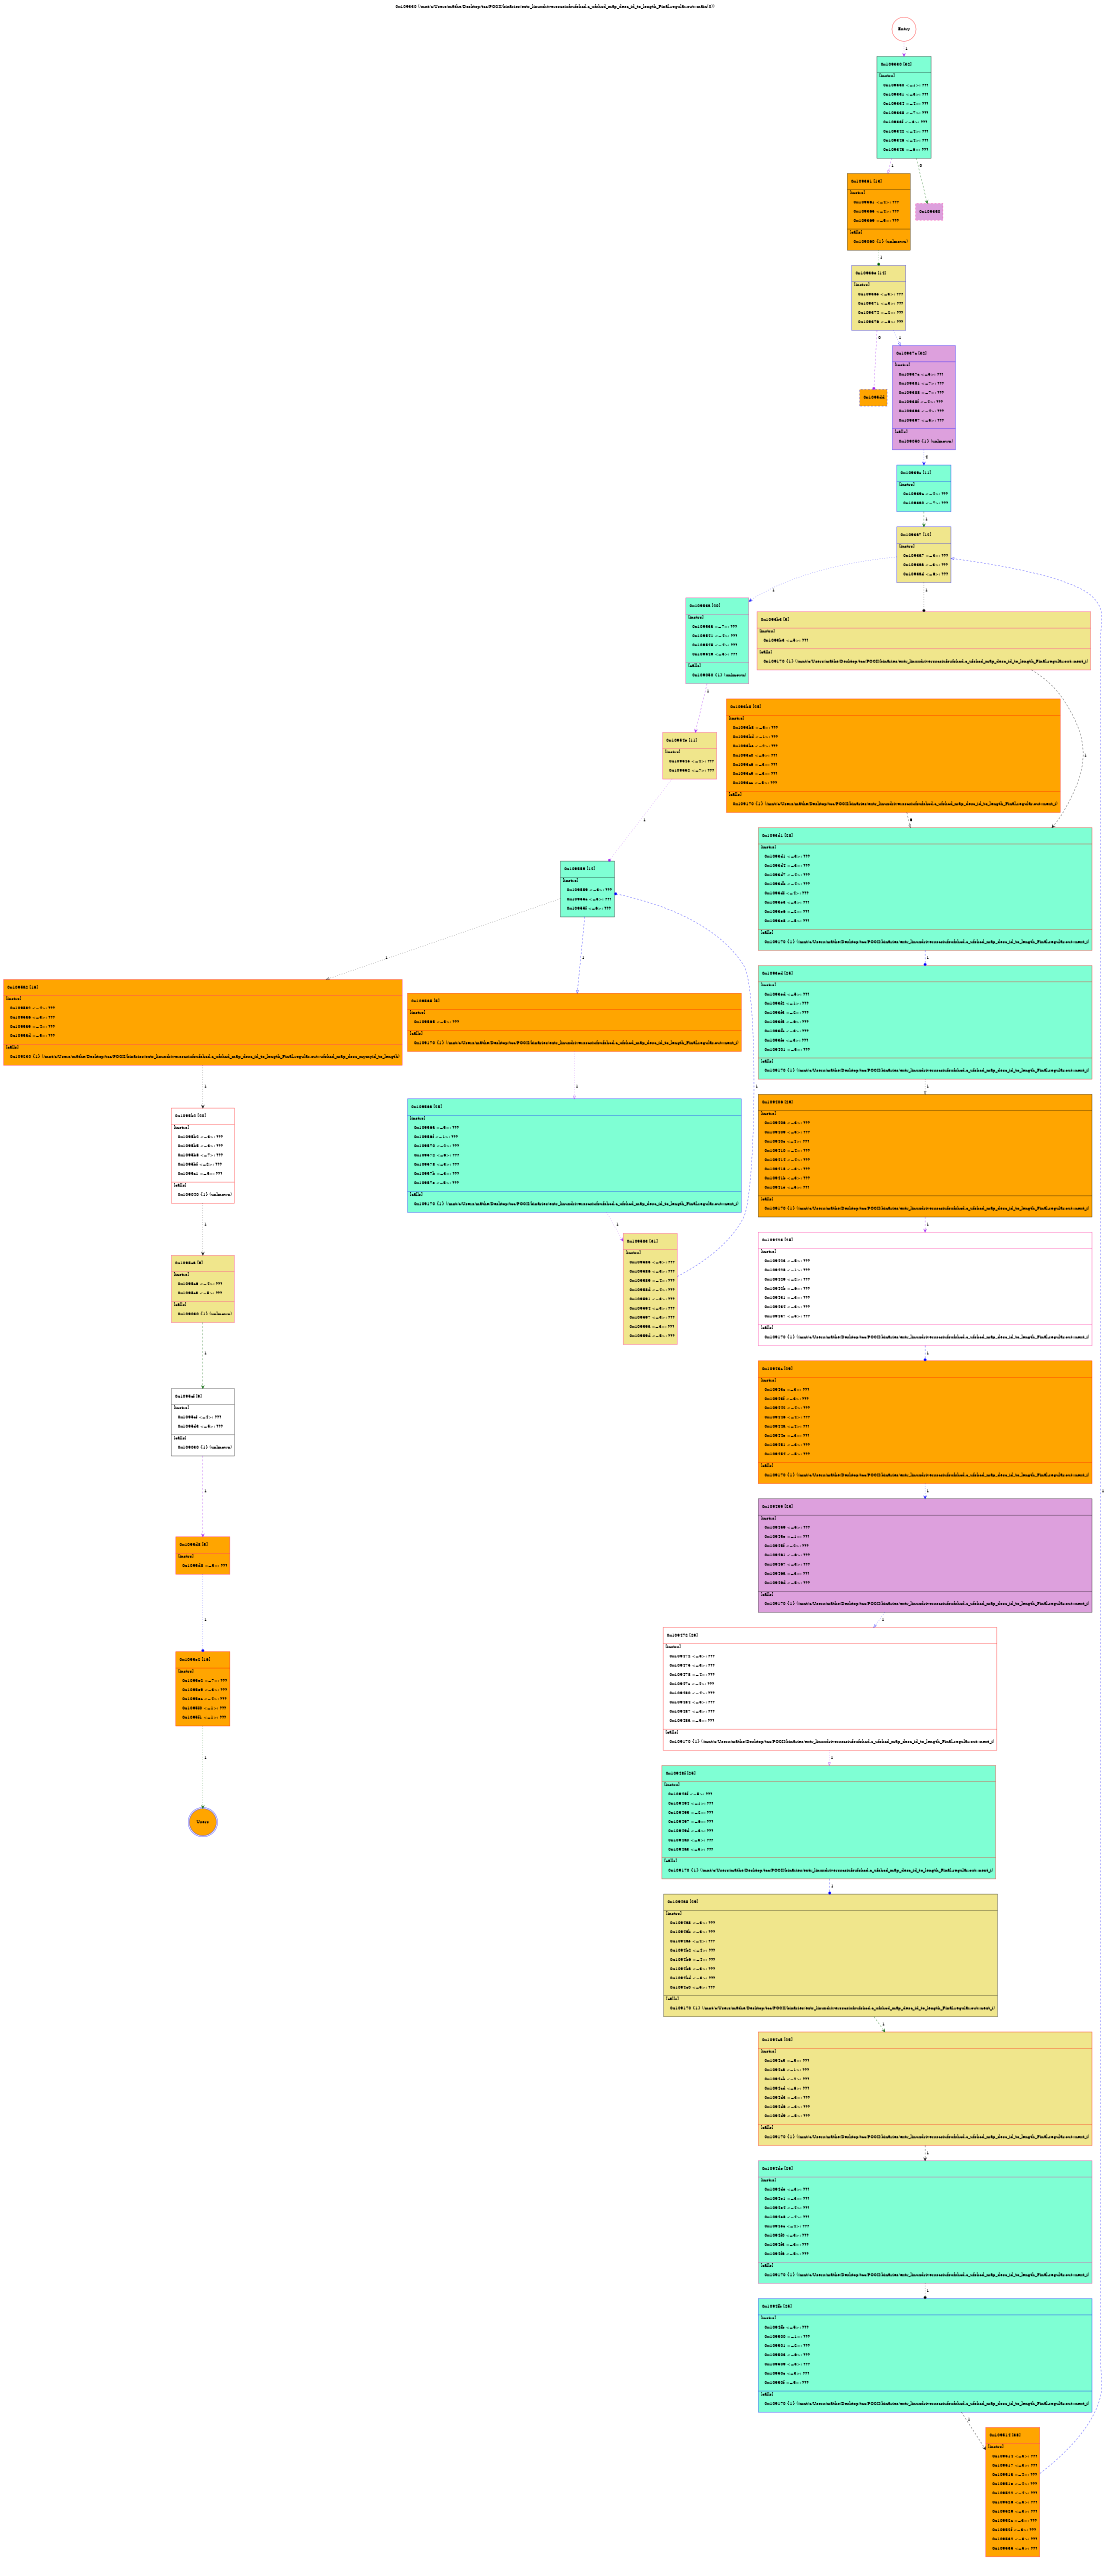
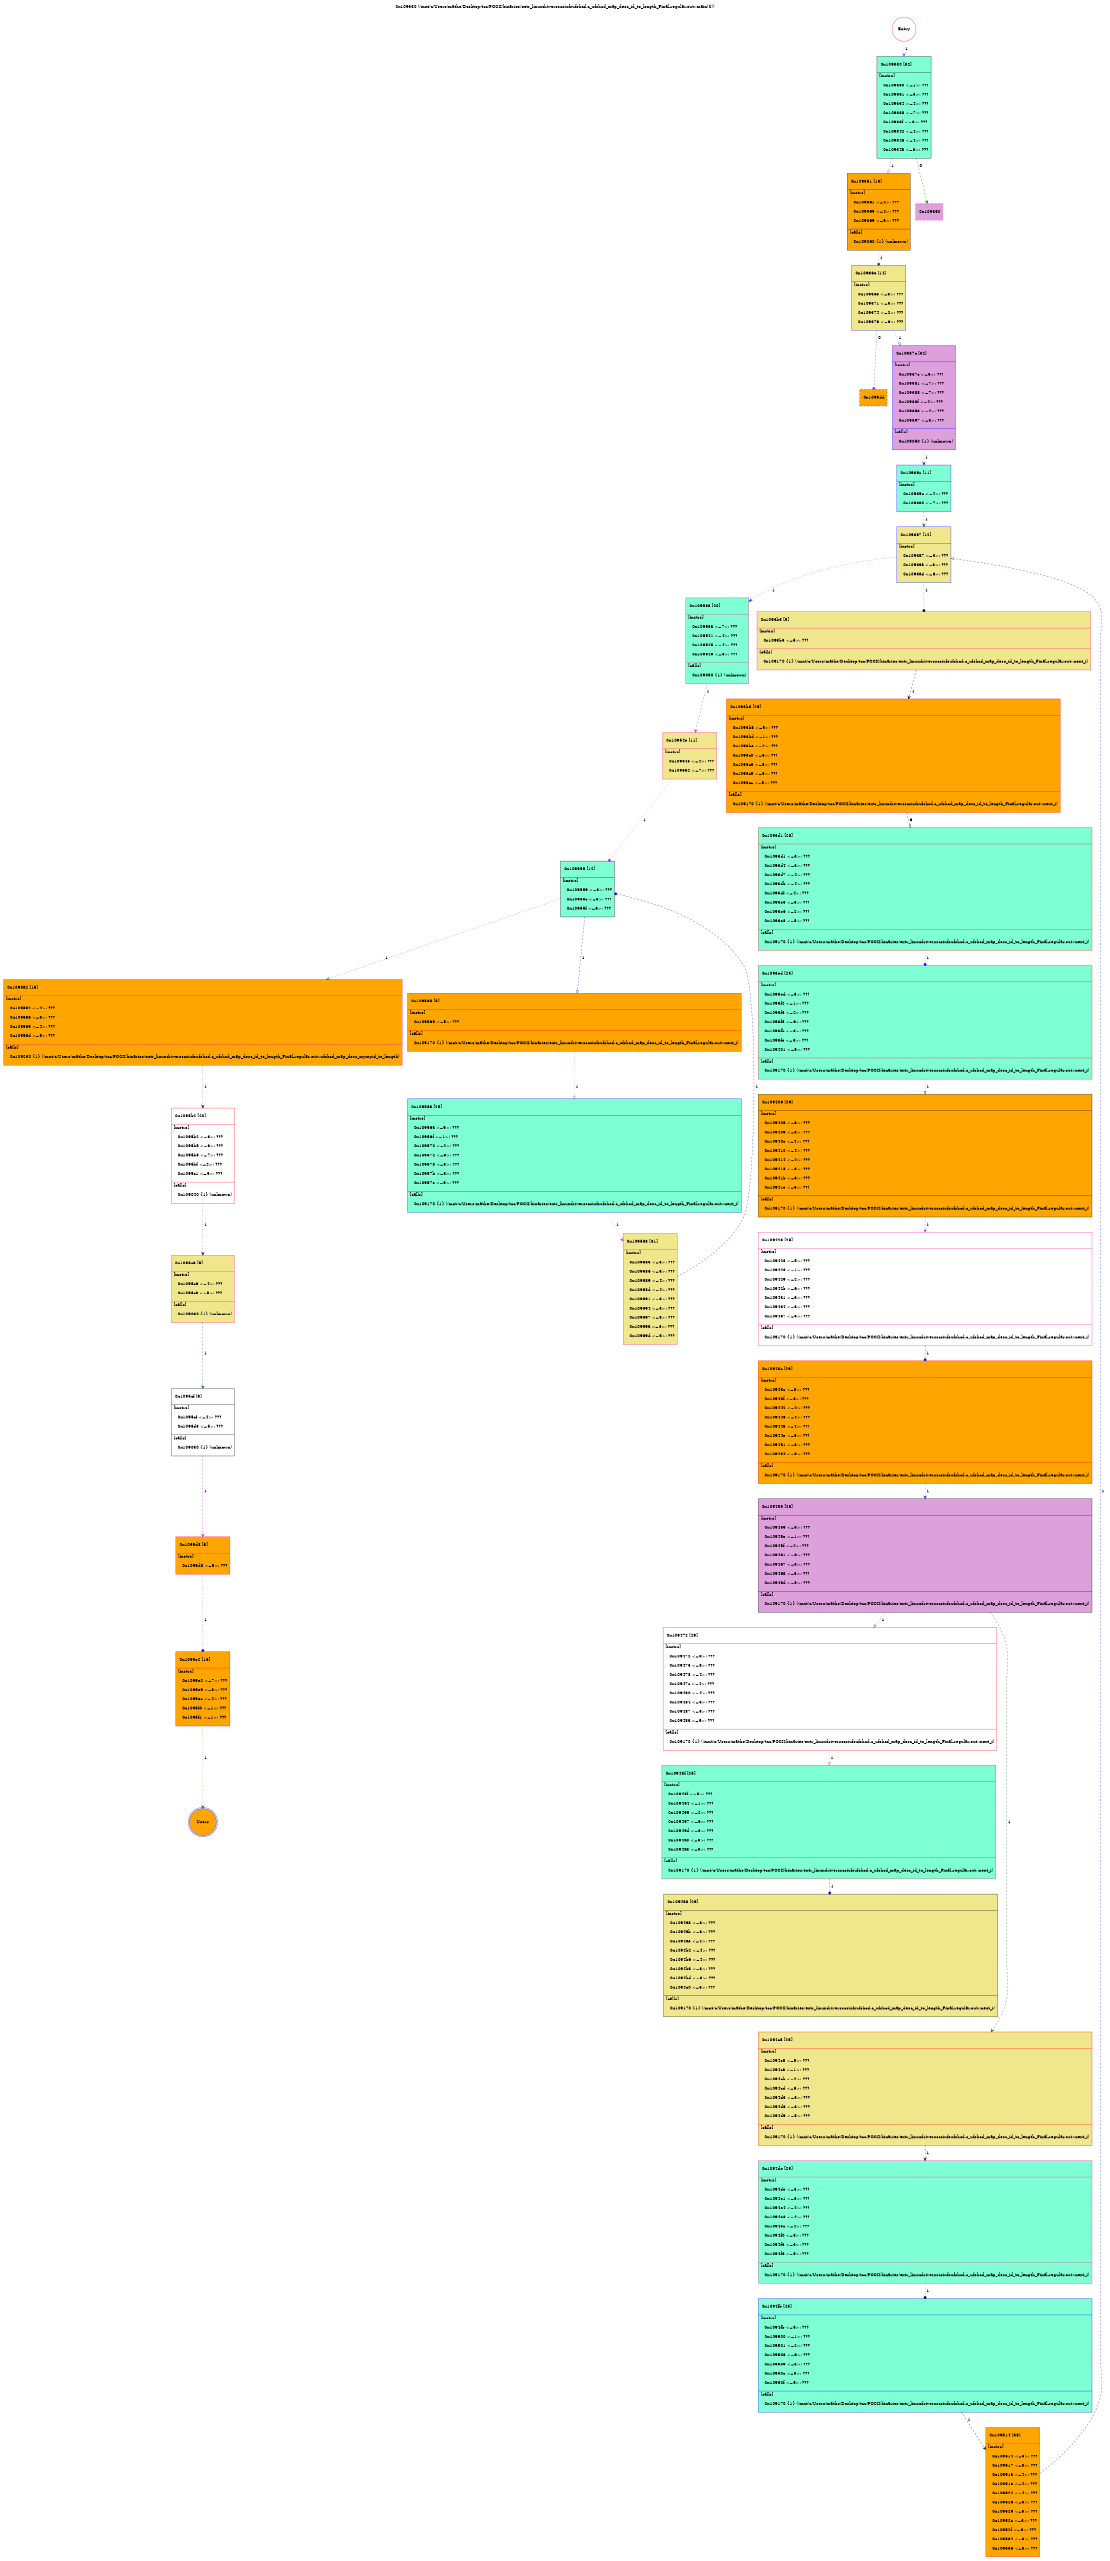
edge "0x10937c [32]" -> "0x10939c [11]": label " 4" -> " 1"
edge "0x1093b3 [5]" -> "0x1093d1 [28]": now "0x1093b3 [5]" -> "0x1093b8 [25]"
edge "0x1093d1 [28]" -> "0x1093ed [25]": style dashed -> dotted
edge "0x1094a8 [29]" -> "0x1094c5 [25]": now "0x109459 [25]" -> "0x1094c5 [25]"
